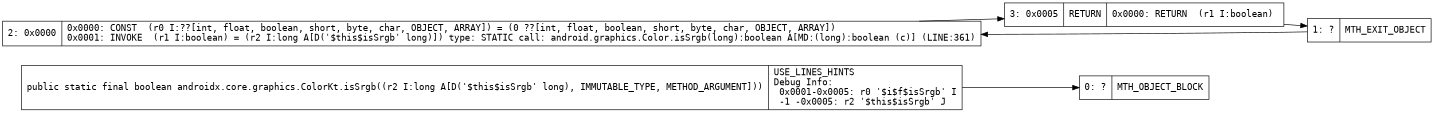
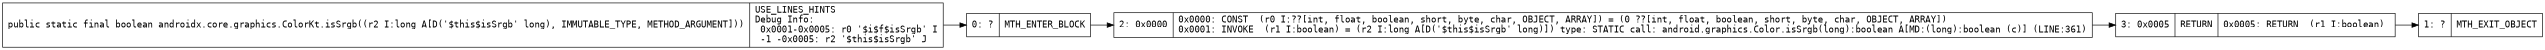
node "3: 0x0005": text "0x0000: RETURN  (r1 I:boolean)" -> "0x0005: RETURN  (r1 I:boolean)"
edge "1: ?" -> "2: 0x0000": now "0: ?" -> "2: 0x0000"
node "0: ?": text "MTH_OBJECT_BLOCK" -> "MTH_ENTER_BLOCK"
